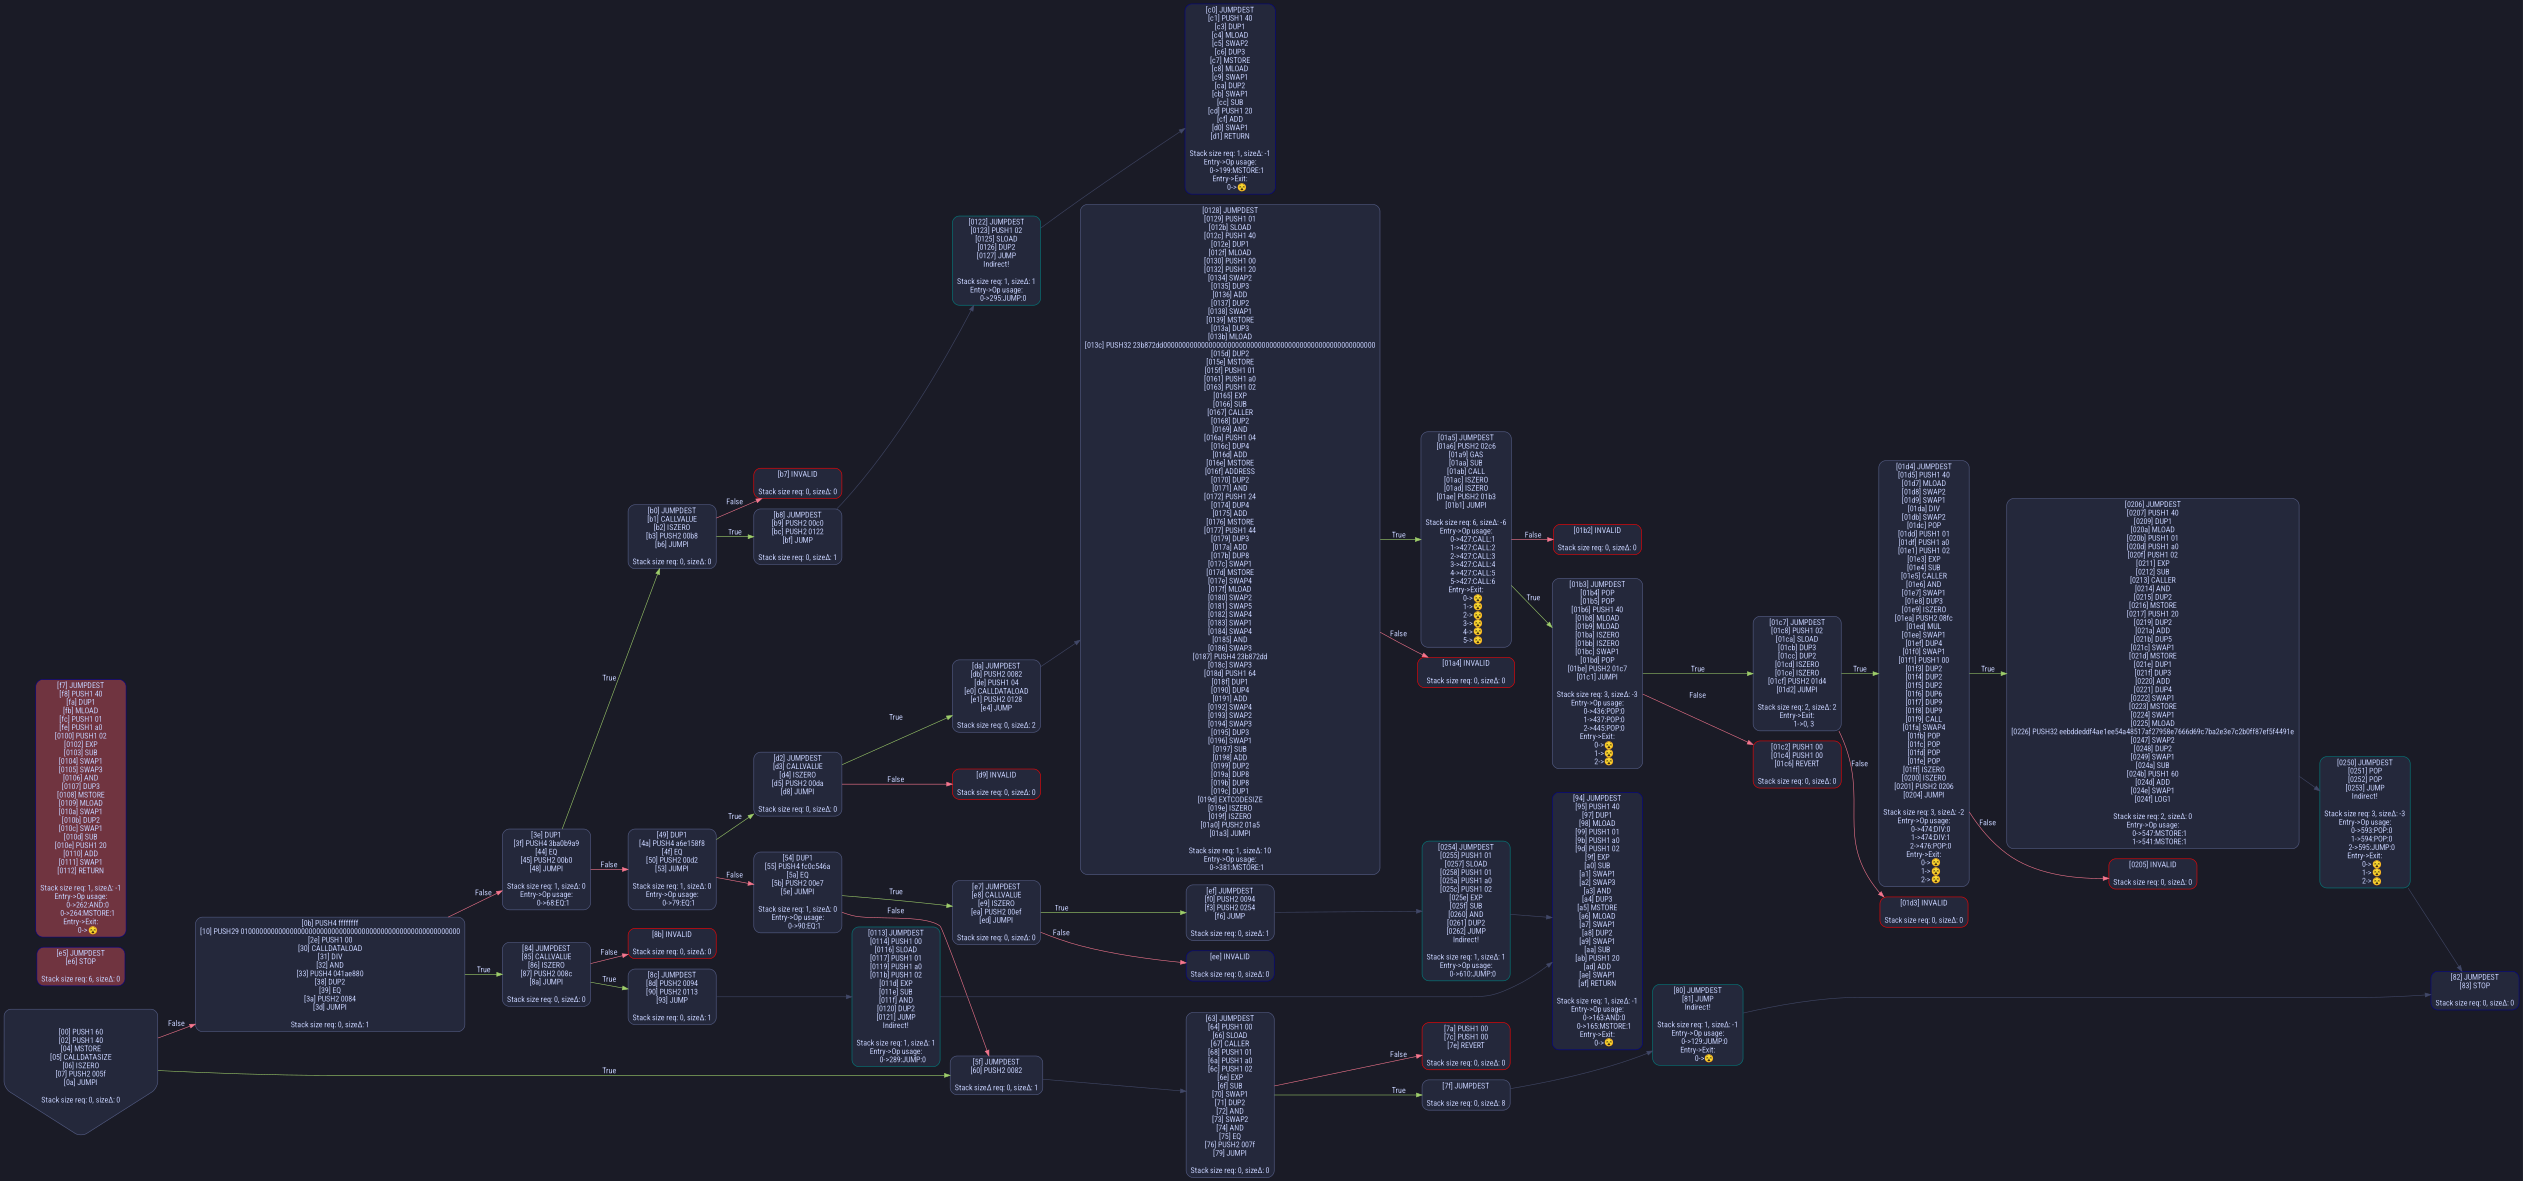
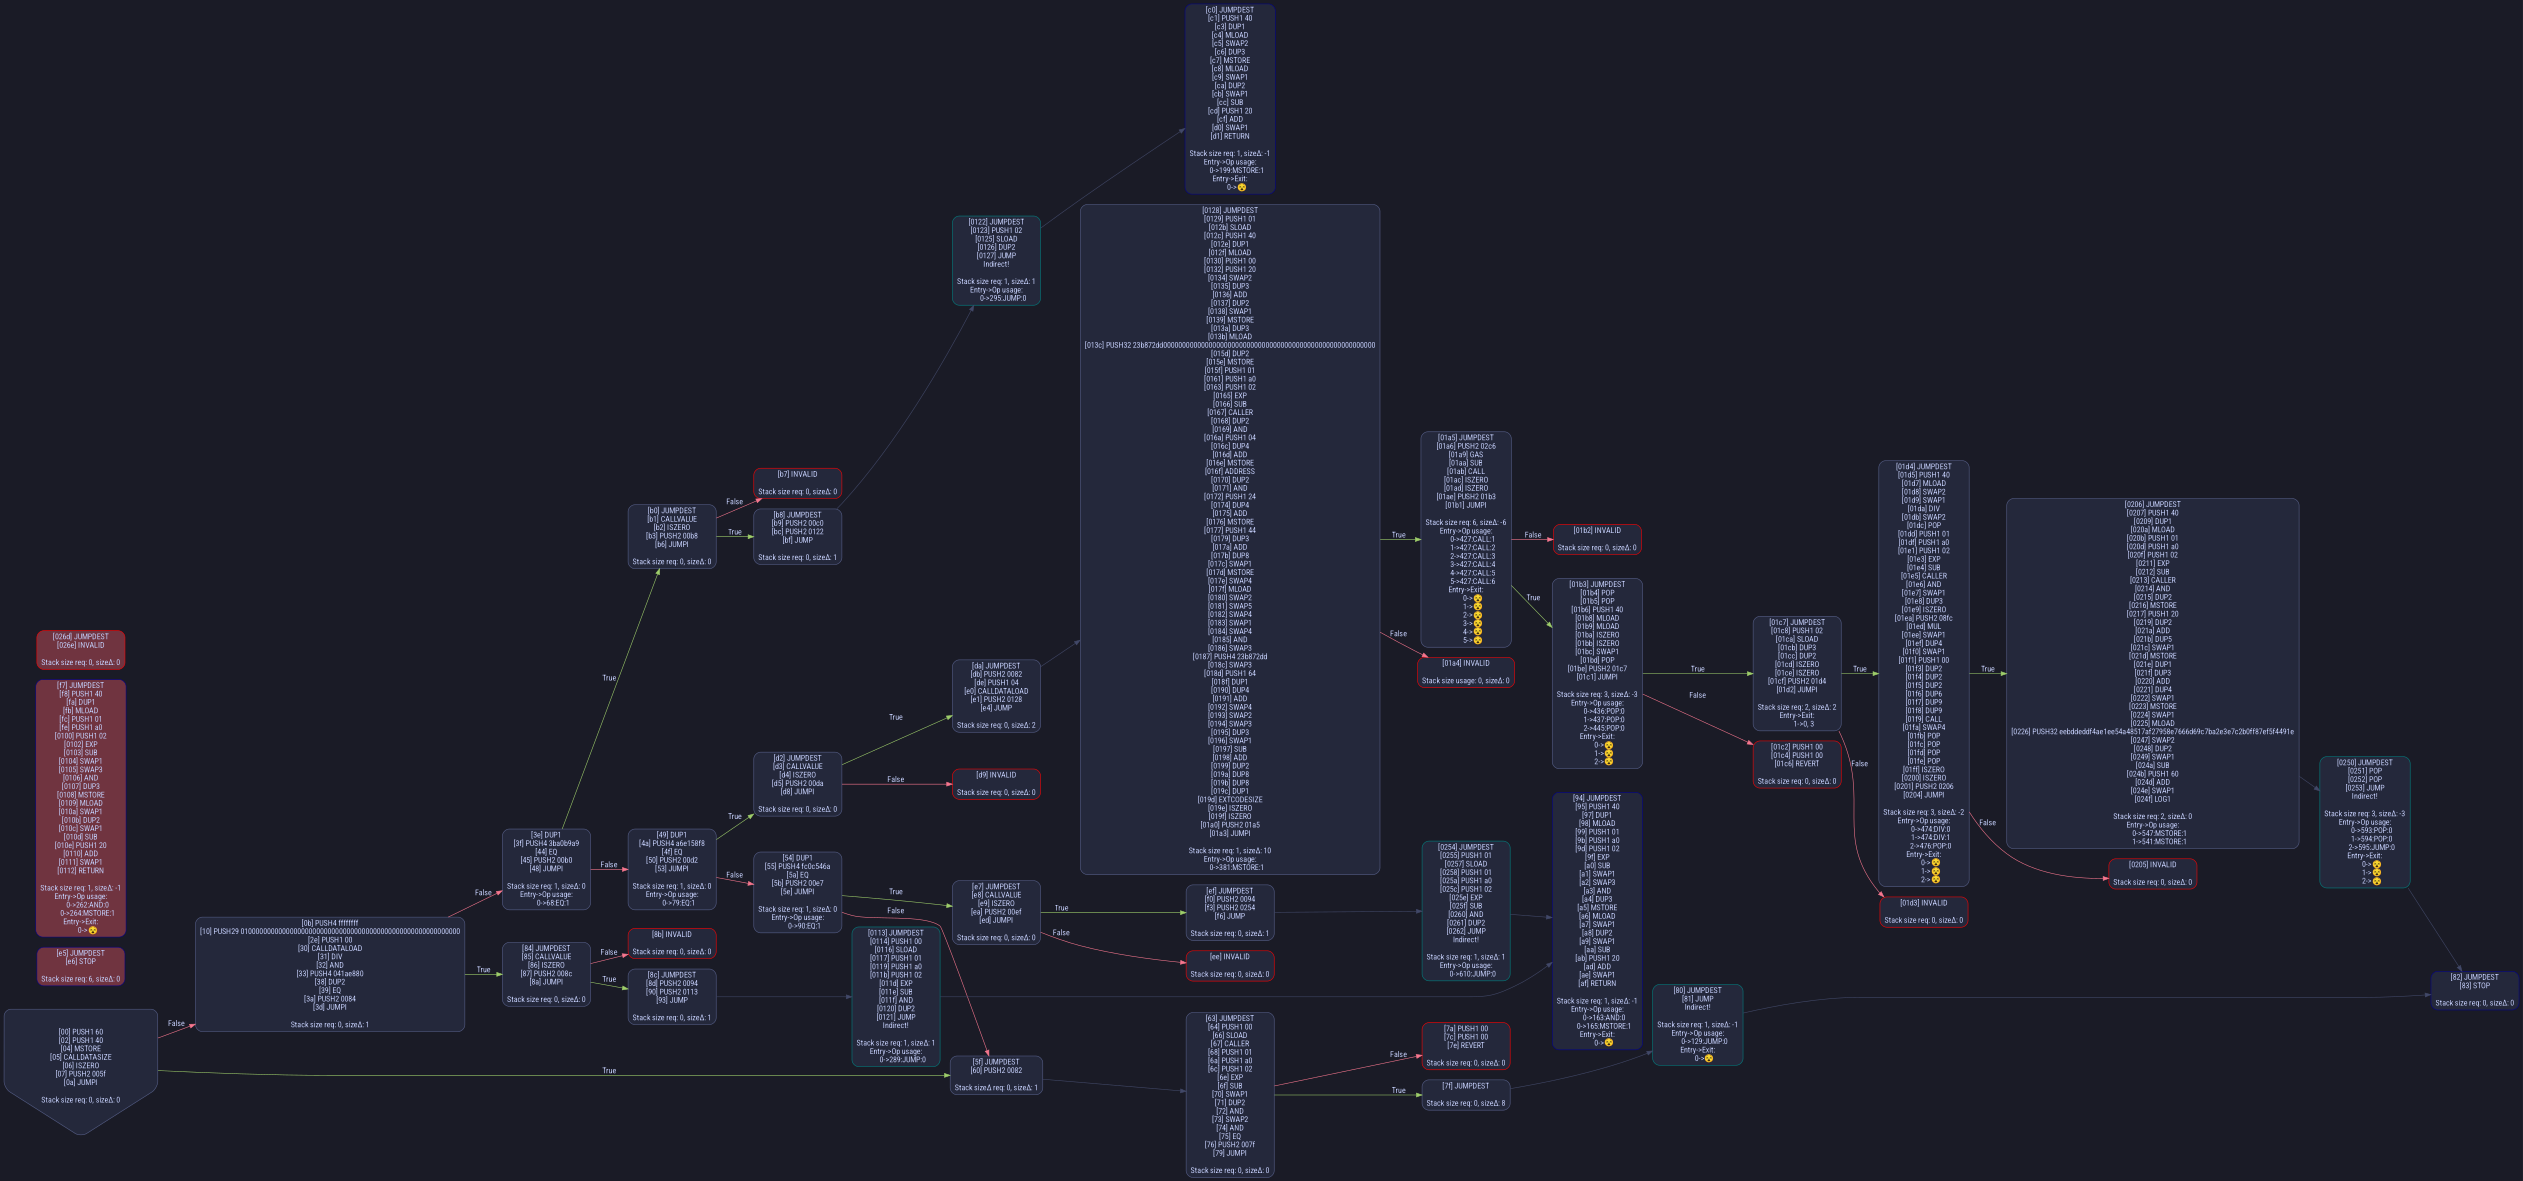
node "[026d] JUMPDEST [026e] INVALID Stack size req: 0, sizeΔ: 0": added
node "[01a4] INVALID Stack size req: 0, sizeΔ: 0": label "[01a4] INVALID Stack size req: 0, sizeΔ: 0" -> "[01a4] INVALID Stack size usage: 0, sizeΔ: 0"
node "[ee] INVALID Stack size req: 0, sizeΔ: 0": color darkblue -> red
